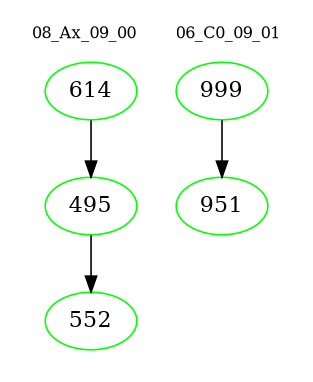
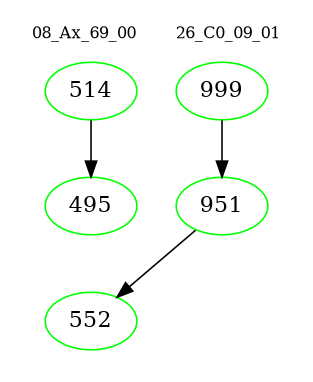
cluster "08_Ax_09_00": label "08_Ax_09_00" -> "08_Ax_69_00"
cluster "06_C0_09_01": label "06_C0_09_01" -> "26_C0_09_01"
node "614": label "614" -> "514"
edge "495" -> "552": now "951" -> "552"
